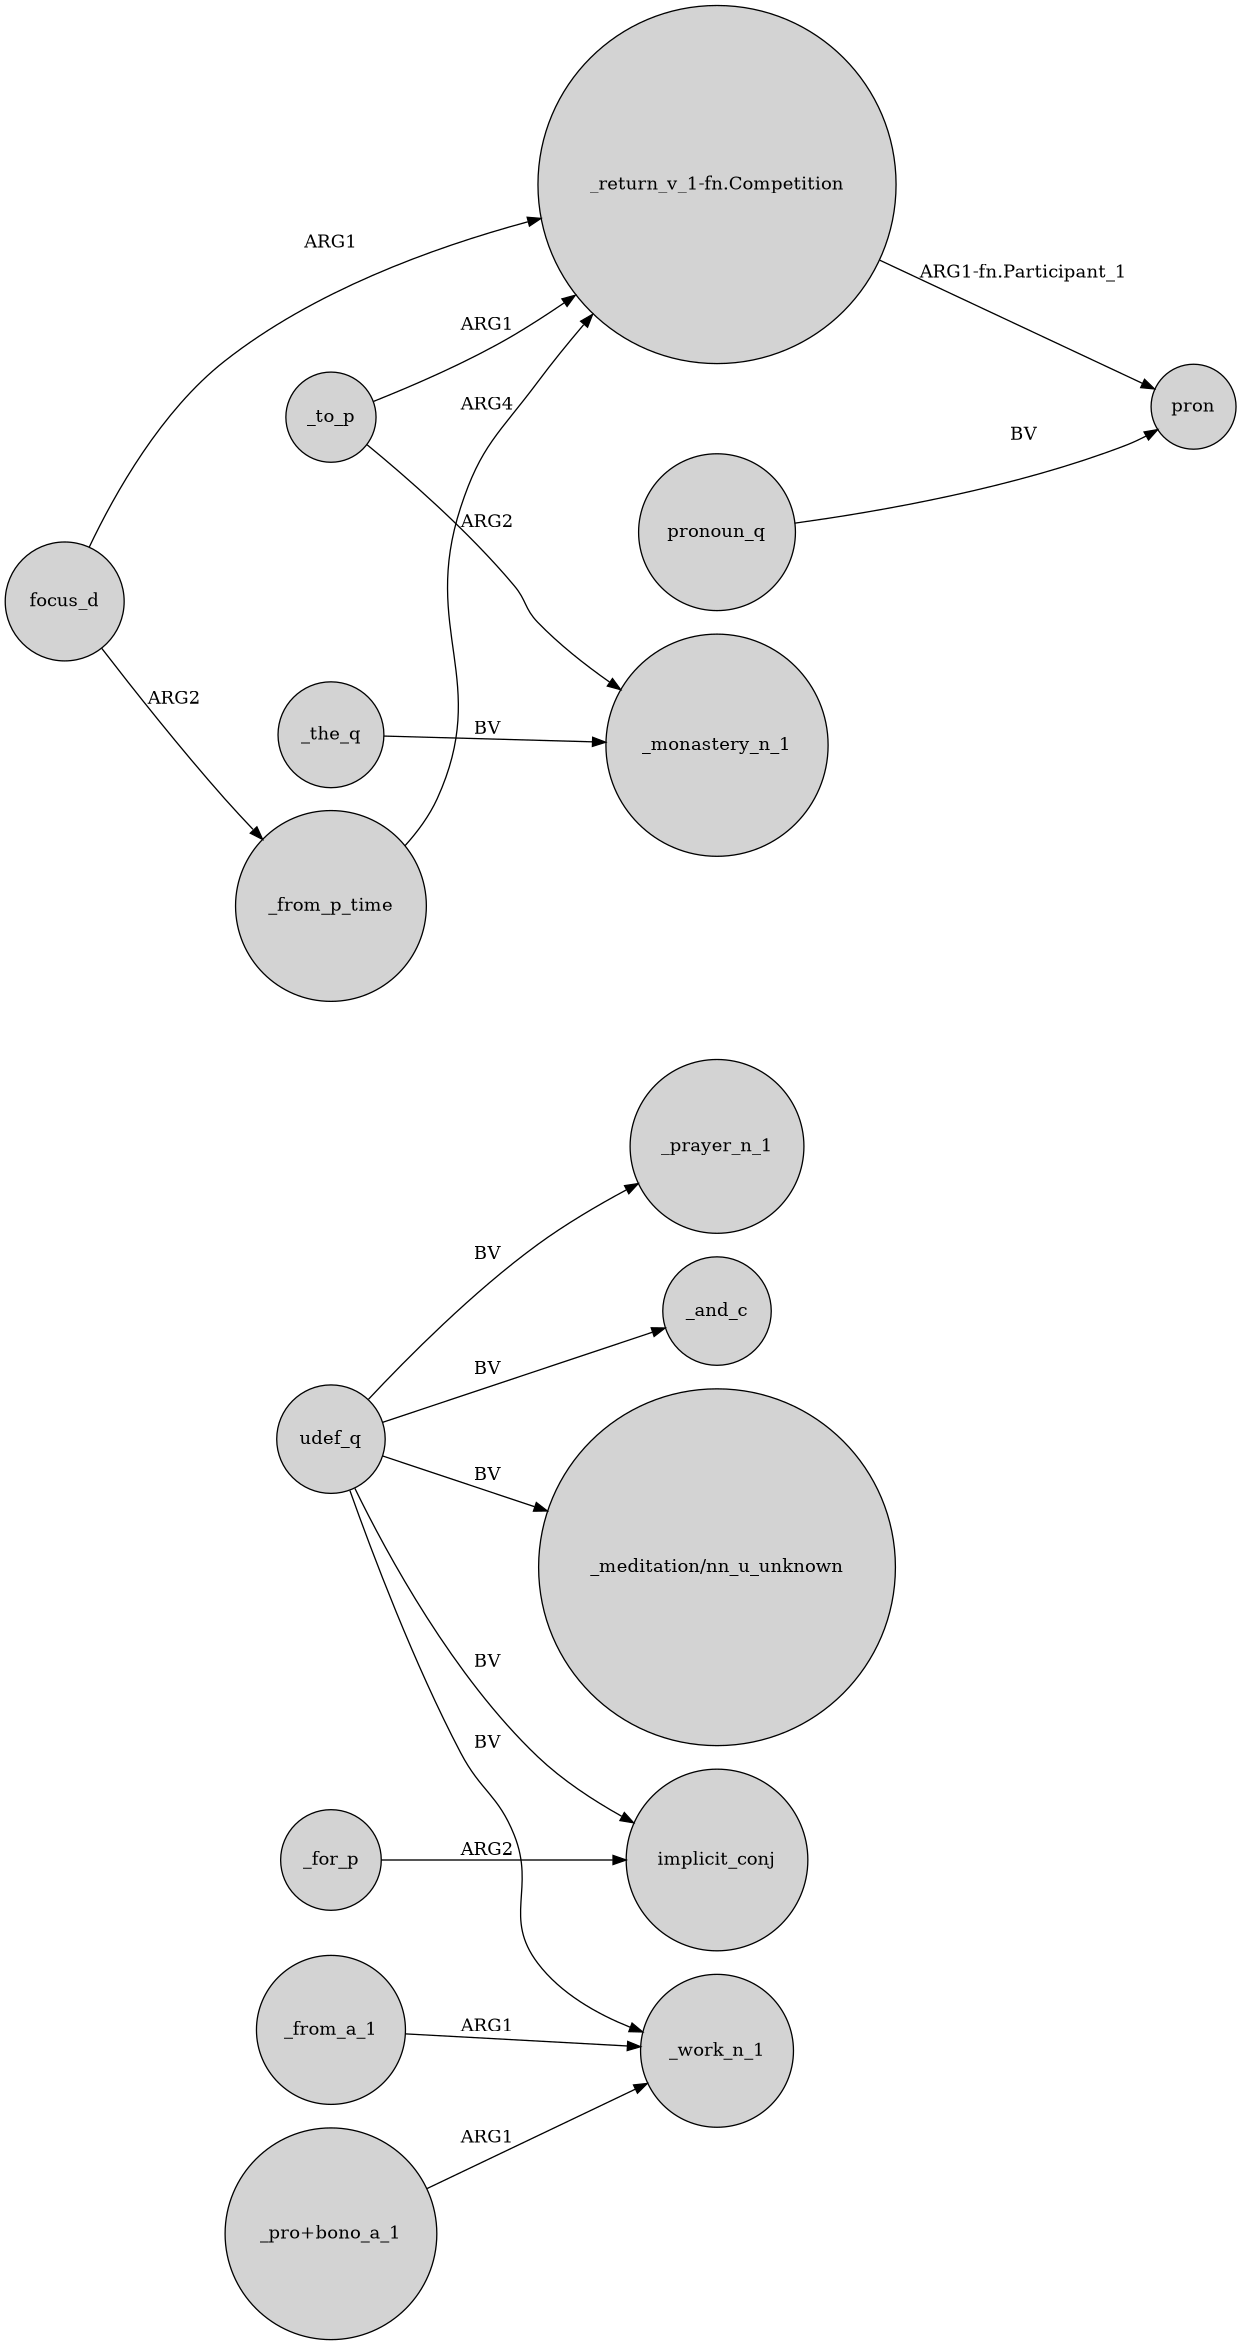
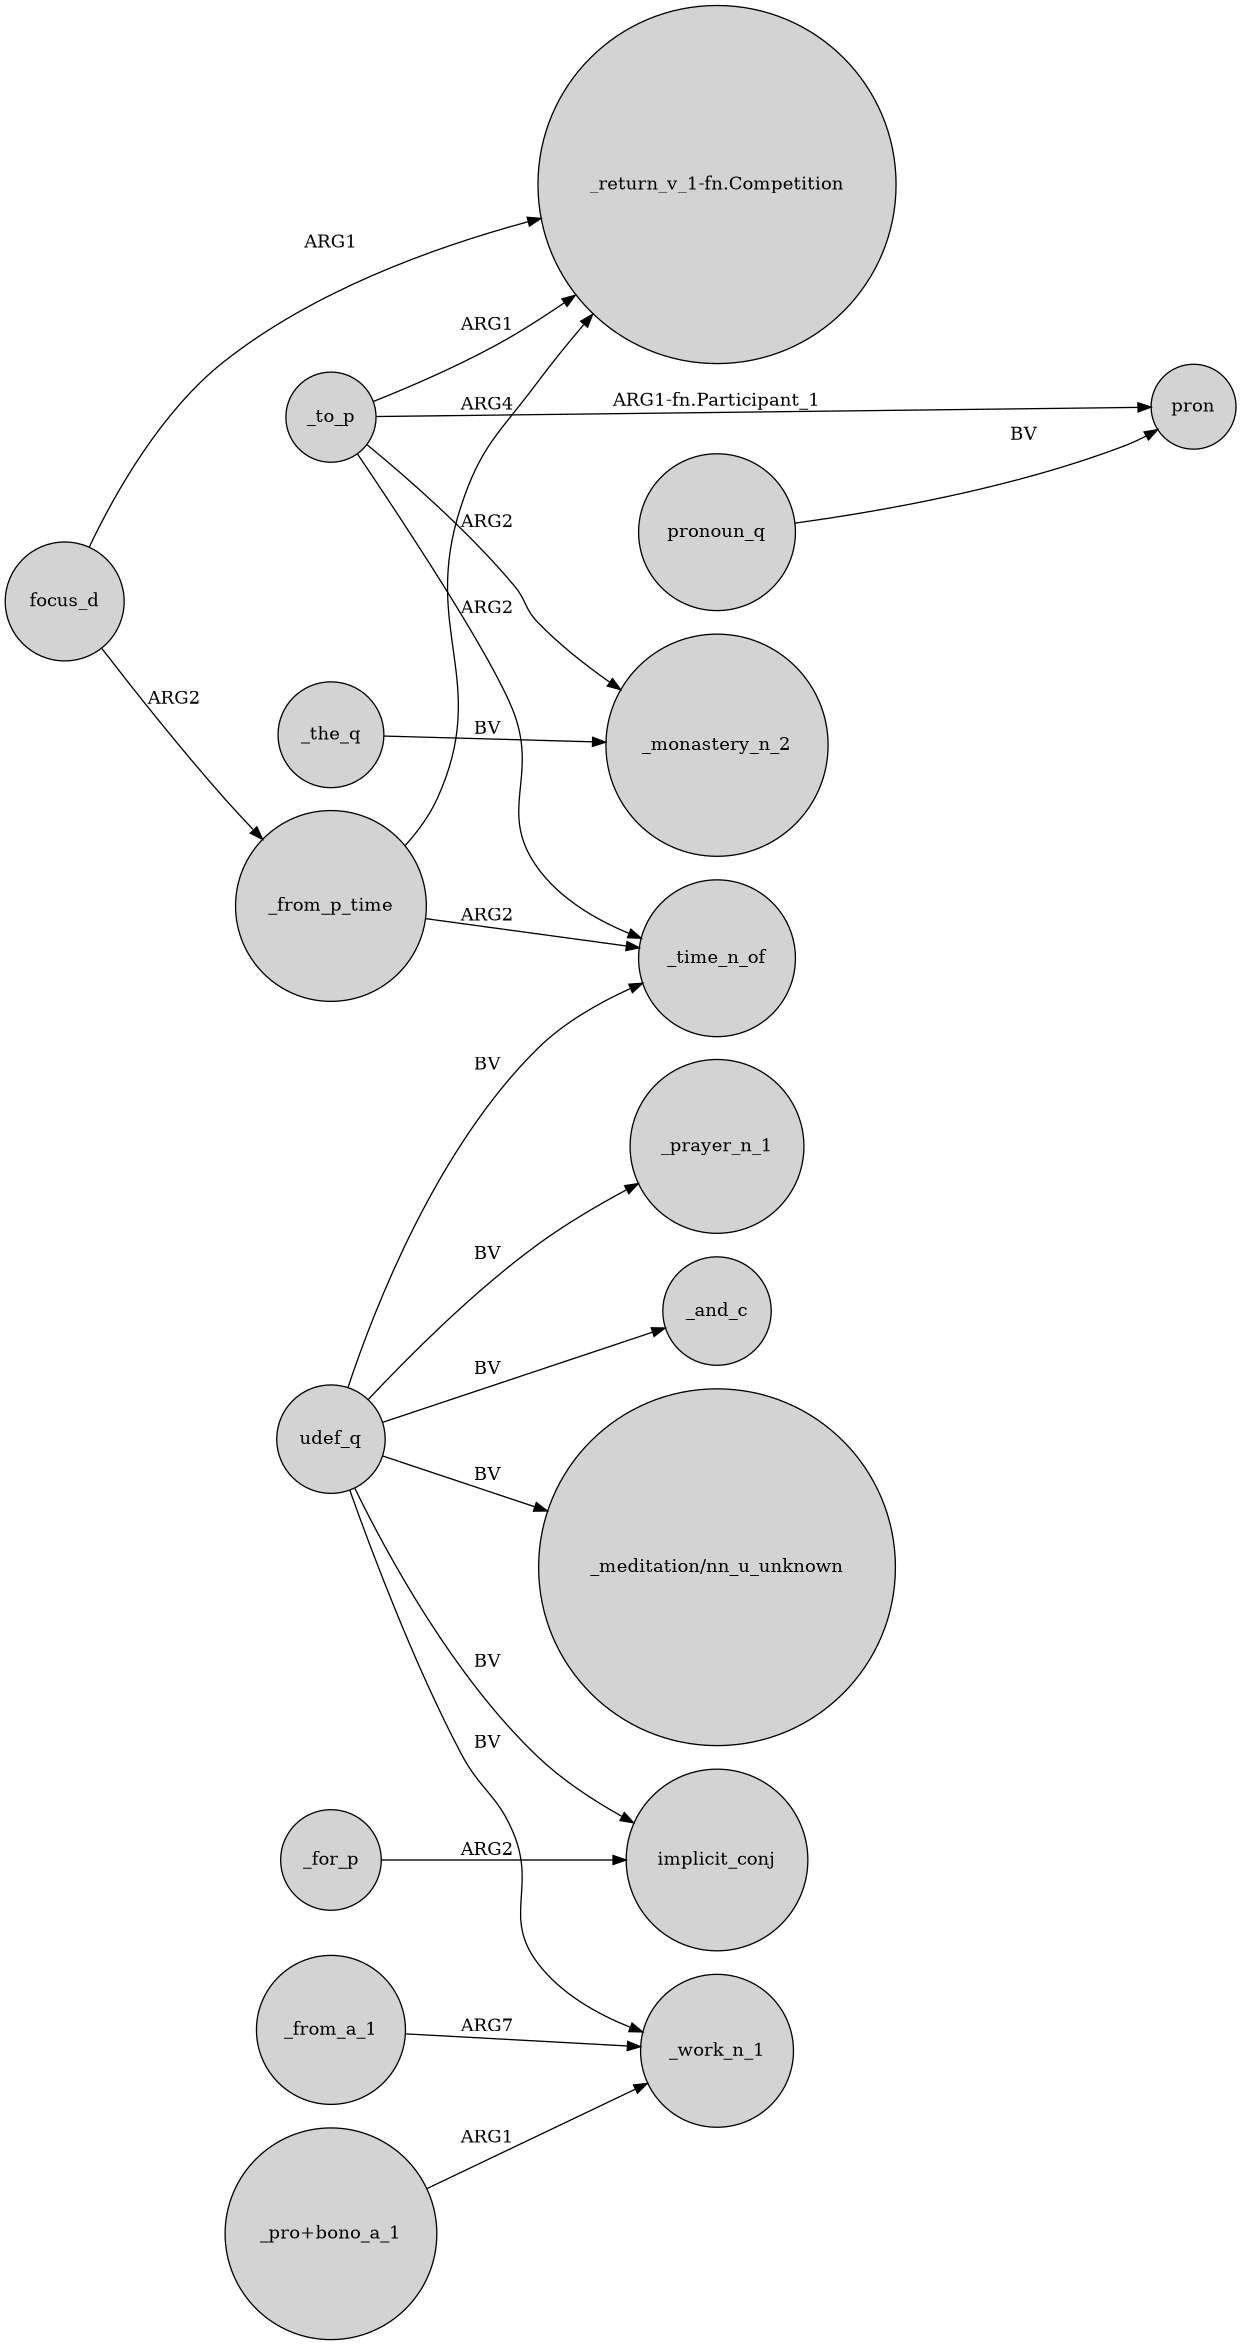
edge "_return_v_1-fn.Competition" -> "pron": now "_to_p" -> "pron"
node "_monastery_n_1": label "_monastery_n_1" -> "_monastery_n_2"
node "_time_n_of": added
edge "_from_a_1" -> "_work_n_1": label "ARG1" -> "ARG7"
